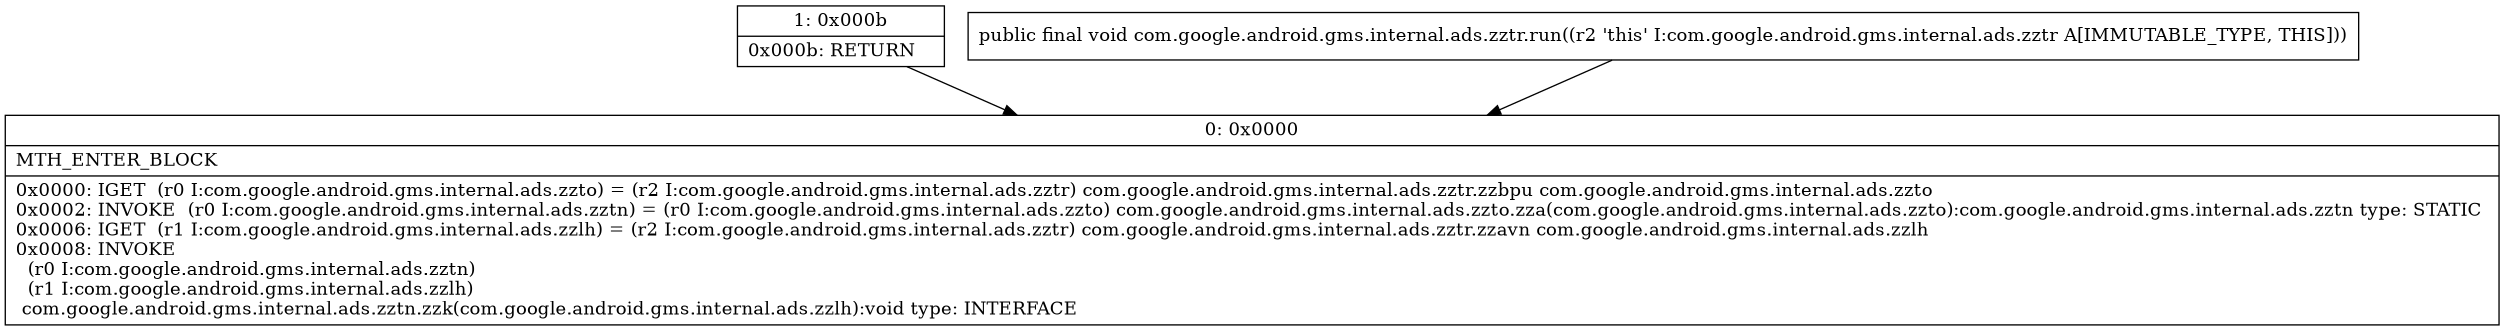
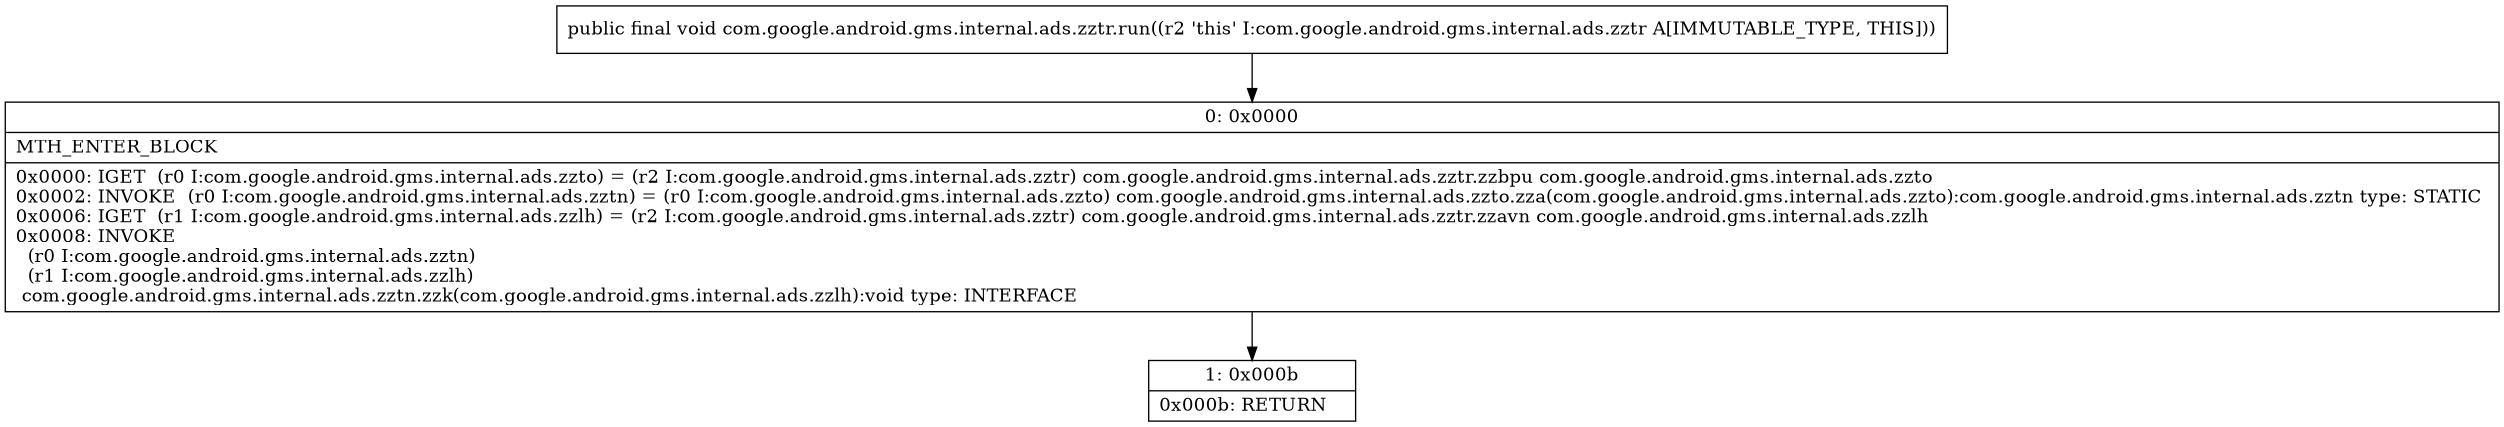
edge "1: 0x000b" -> "0: 0x0000": reversed
